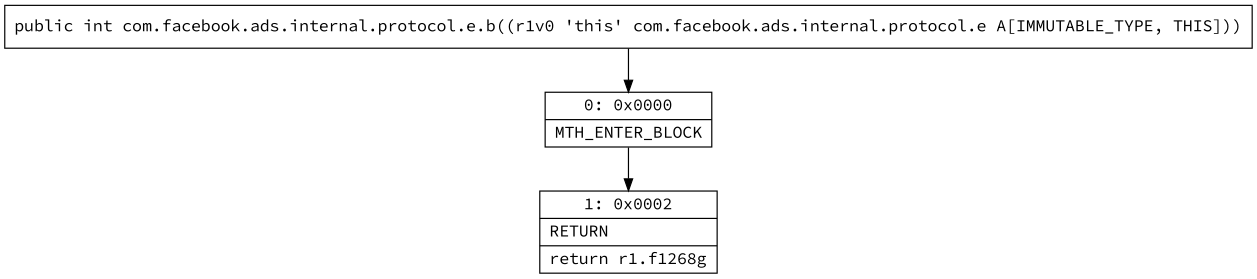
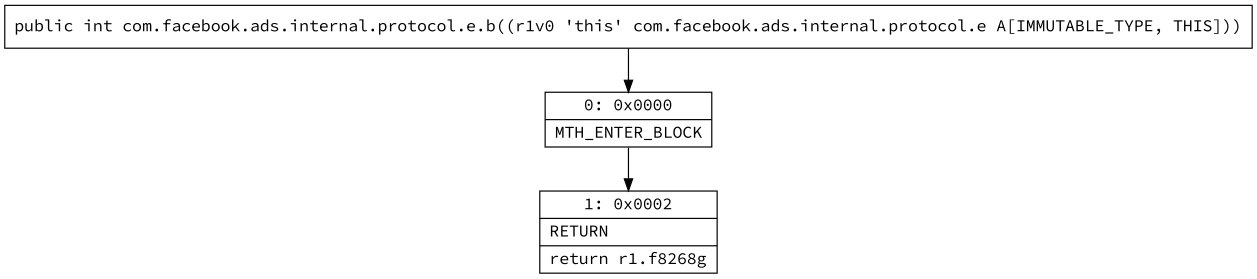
node "1: 0x0002": text "return r1.f1268g" -> "return r1.f8268g"
